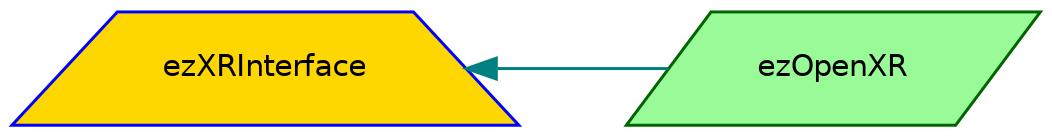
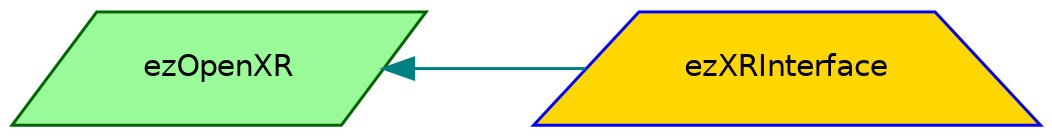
edge "ezOpenXR" -> "ezXRInterface": reversed
